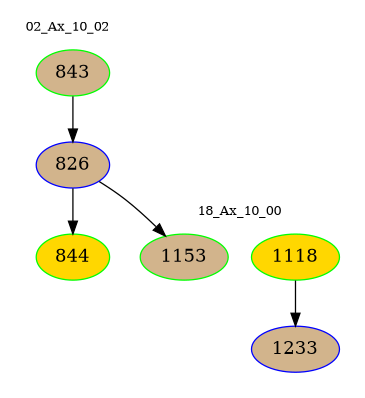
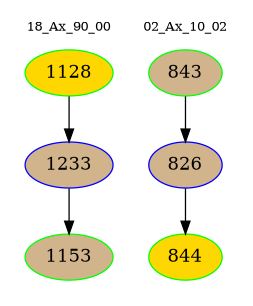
edge "826" -> "1153": now "1233" -> "1153"
cluster "18_Ax_10_00": label "18_Ax_10_00" -> "18_Ax_90_00"
node "1118": label "1118" -> "1128"
